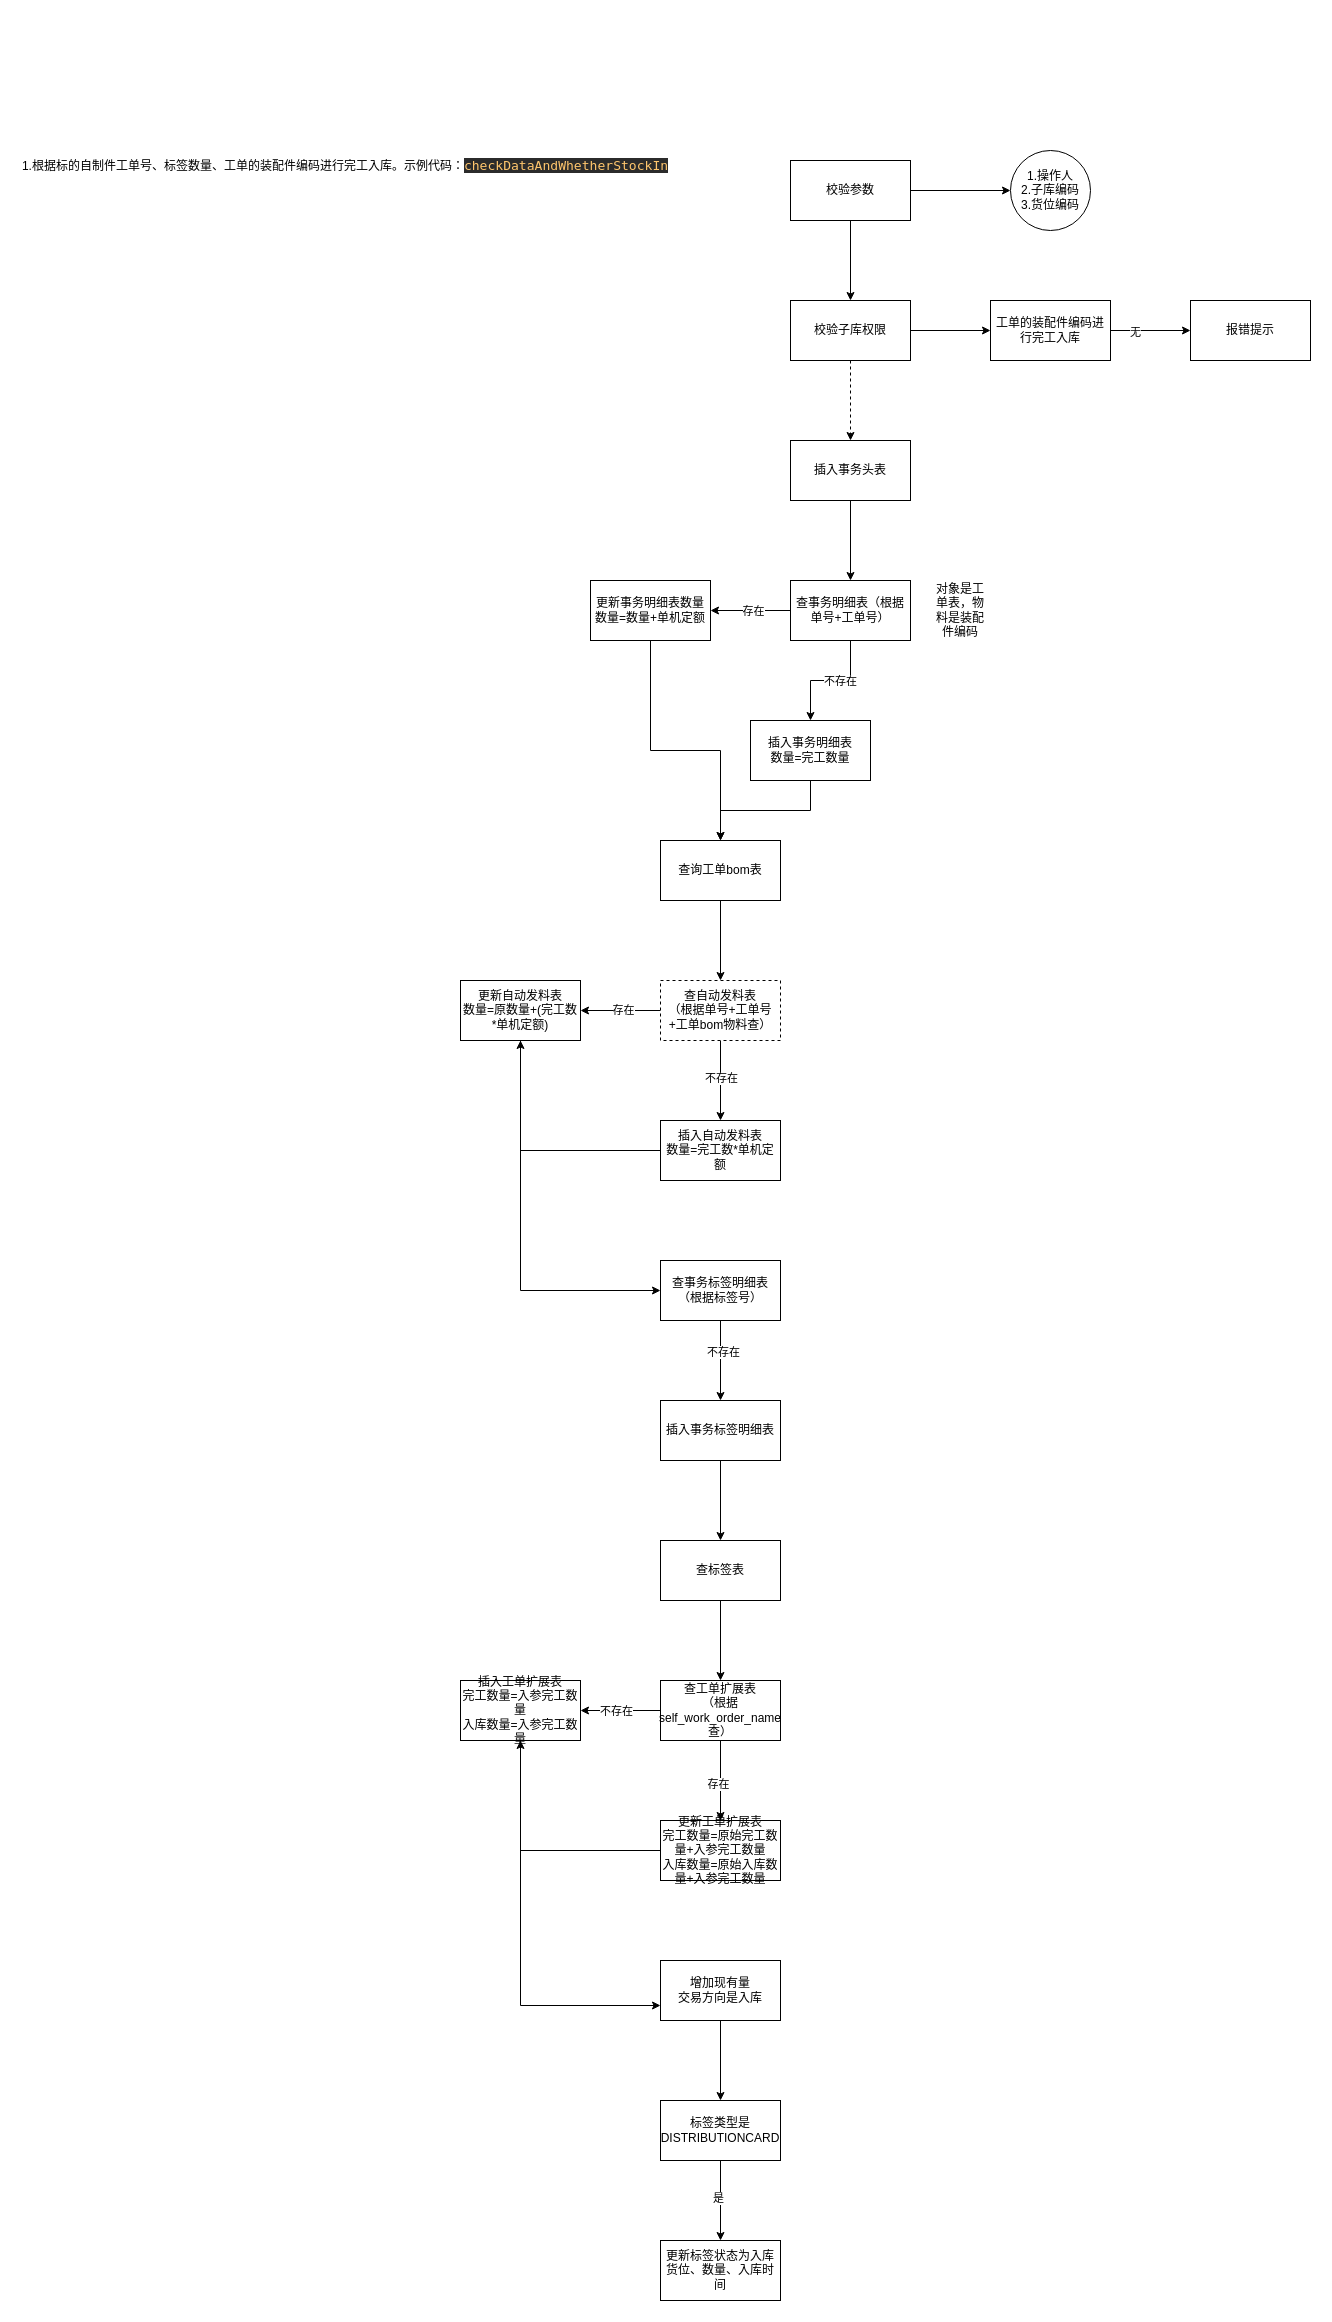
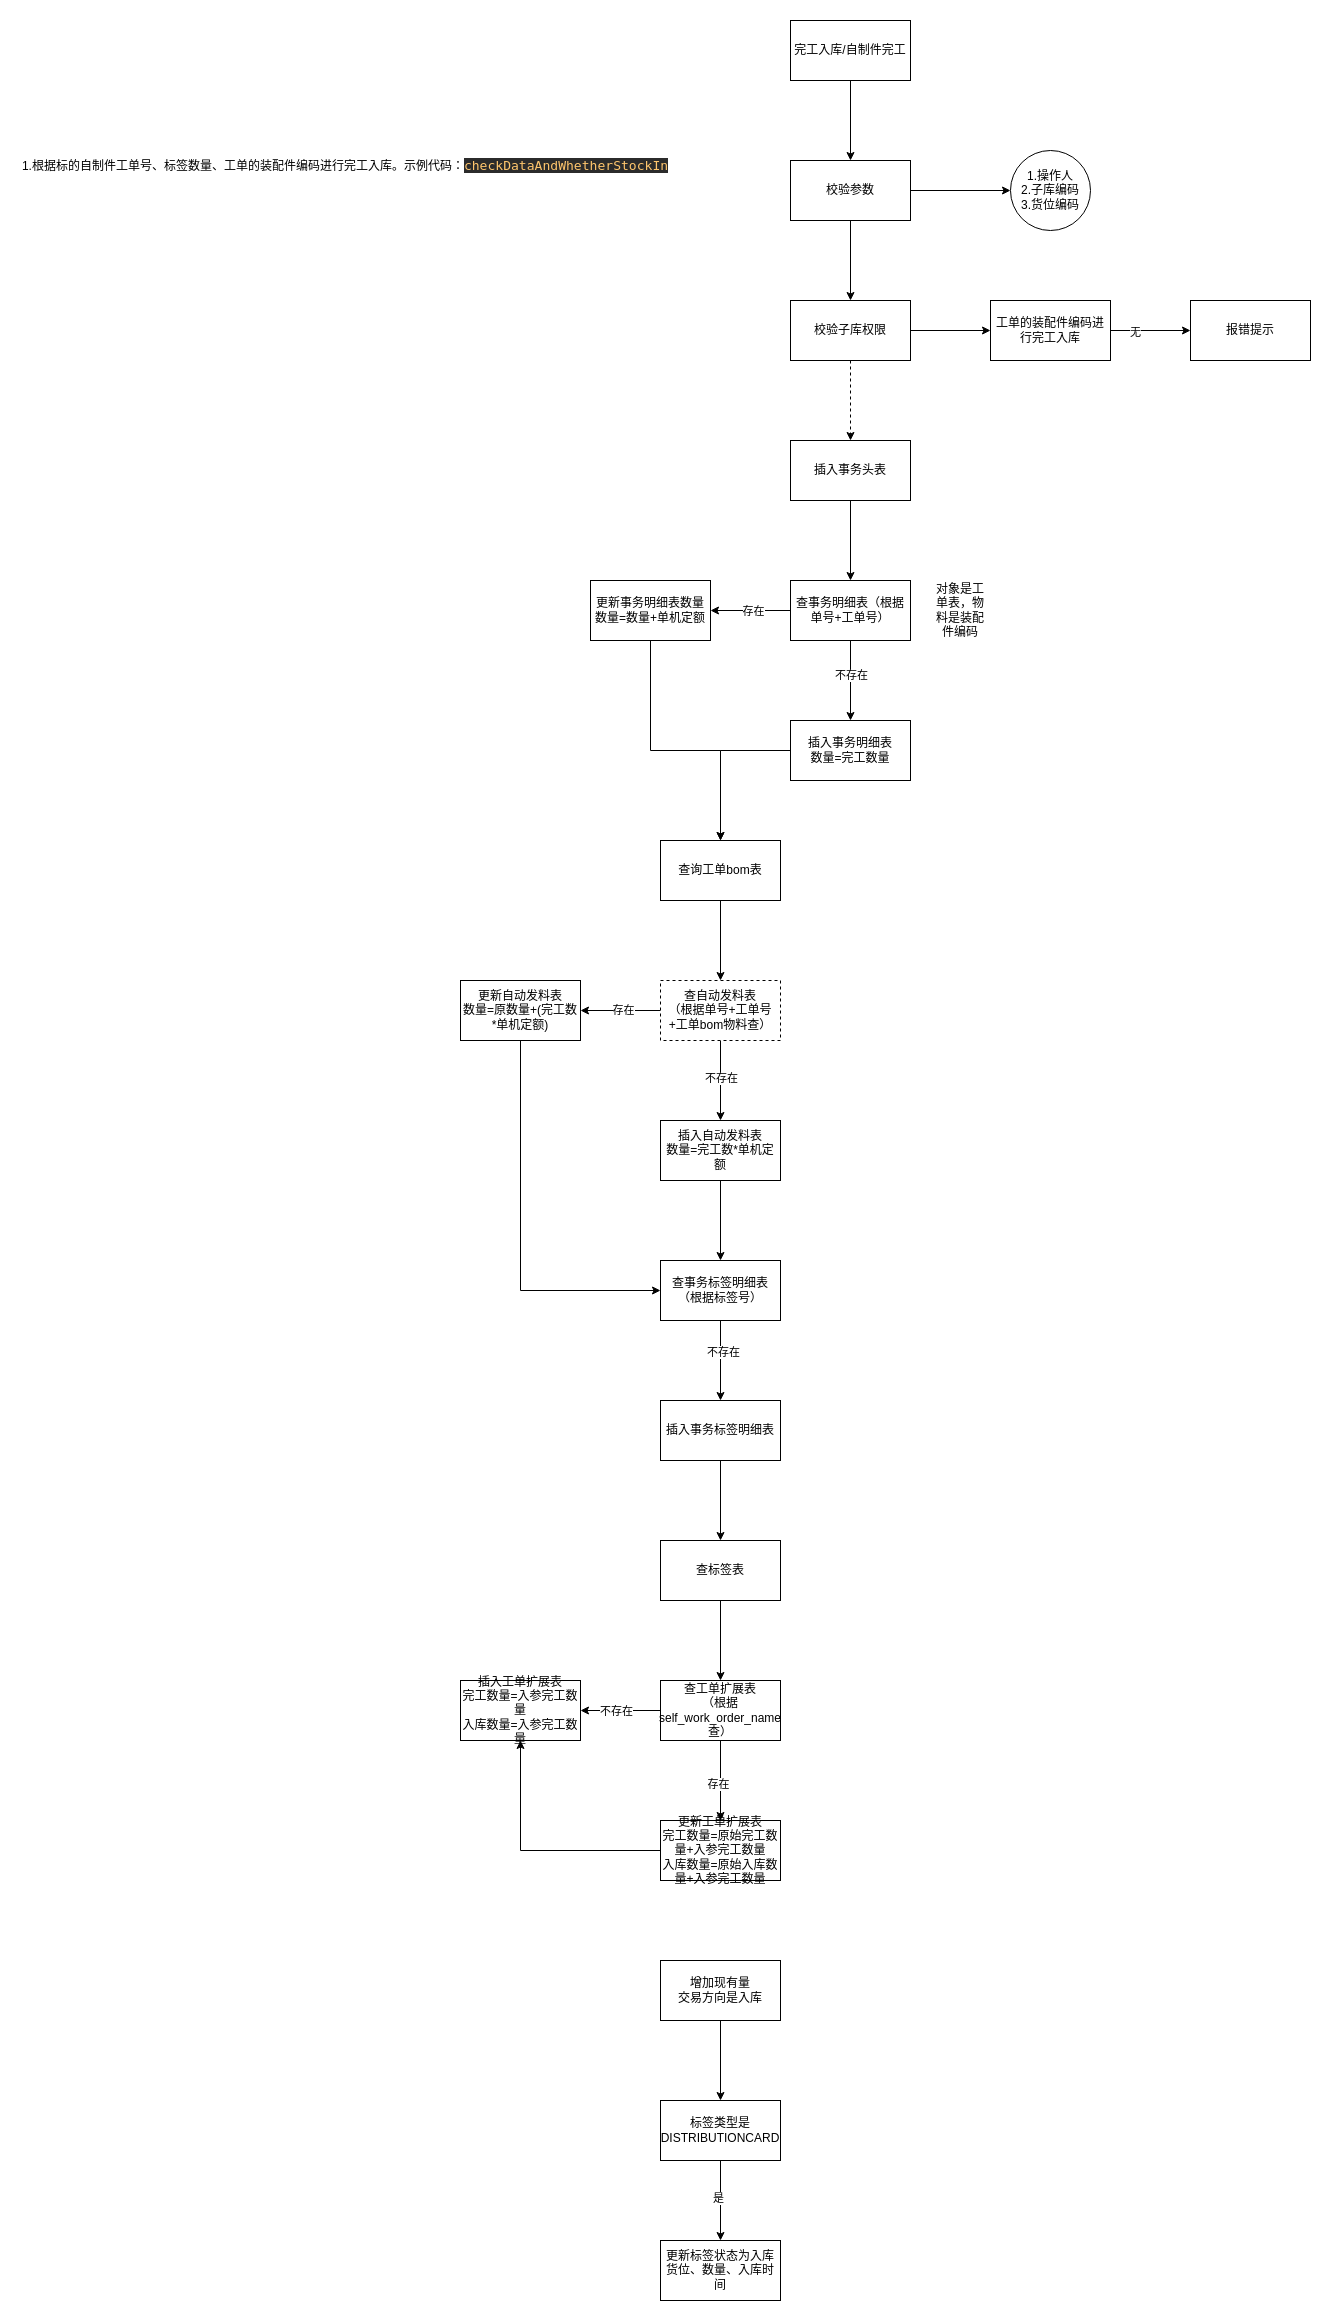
node "完工入库/自制件完工": added
edge "完工入库/自制件完工" -> "校验参数": added
node "插入事务明细表 数量=完工数量": moved (811, 751) -> (851, 751)
edge "插入自动发料表 数量=完工数*单机定额" -> "更新自动发料表 数量=原数量+(完工数*单机定额)": now "插入自动发料表 数量=完工数*单机定额" -> "查事务标签明细表 （根据标签号）"
edge "插入工单扩展表 完工数量=入参完工数量 入库数量=入参完工数量" -> "增加现有量 交易方向是入库": removed
